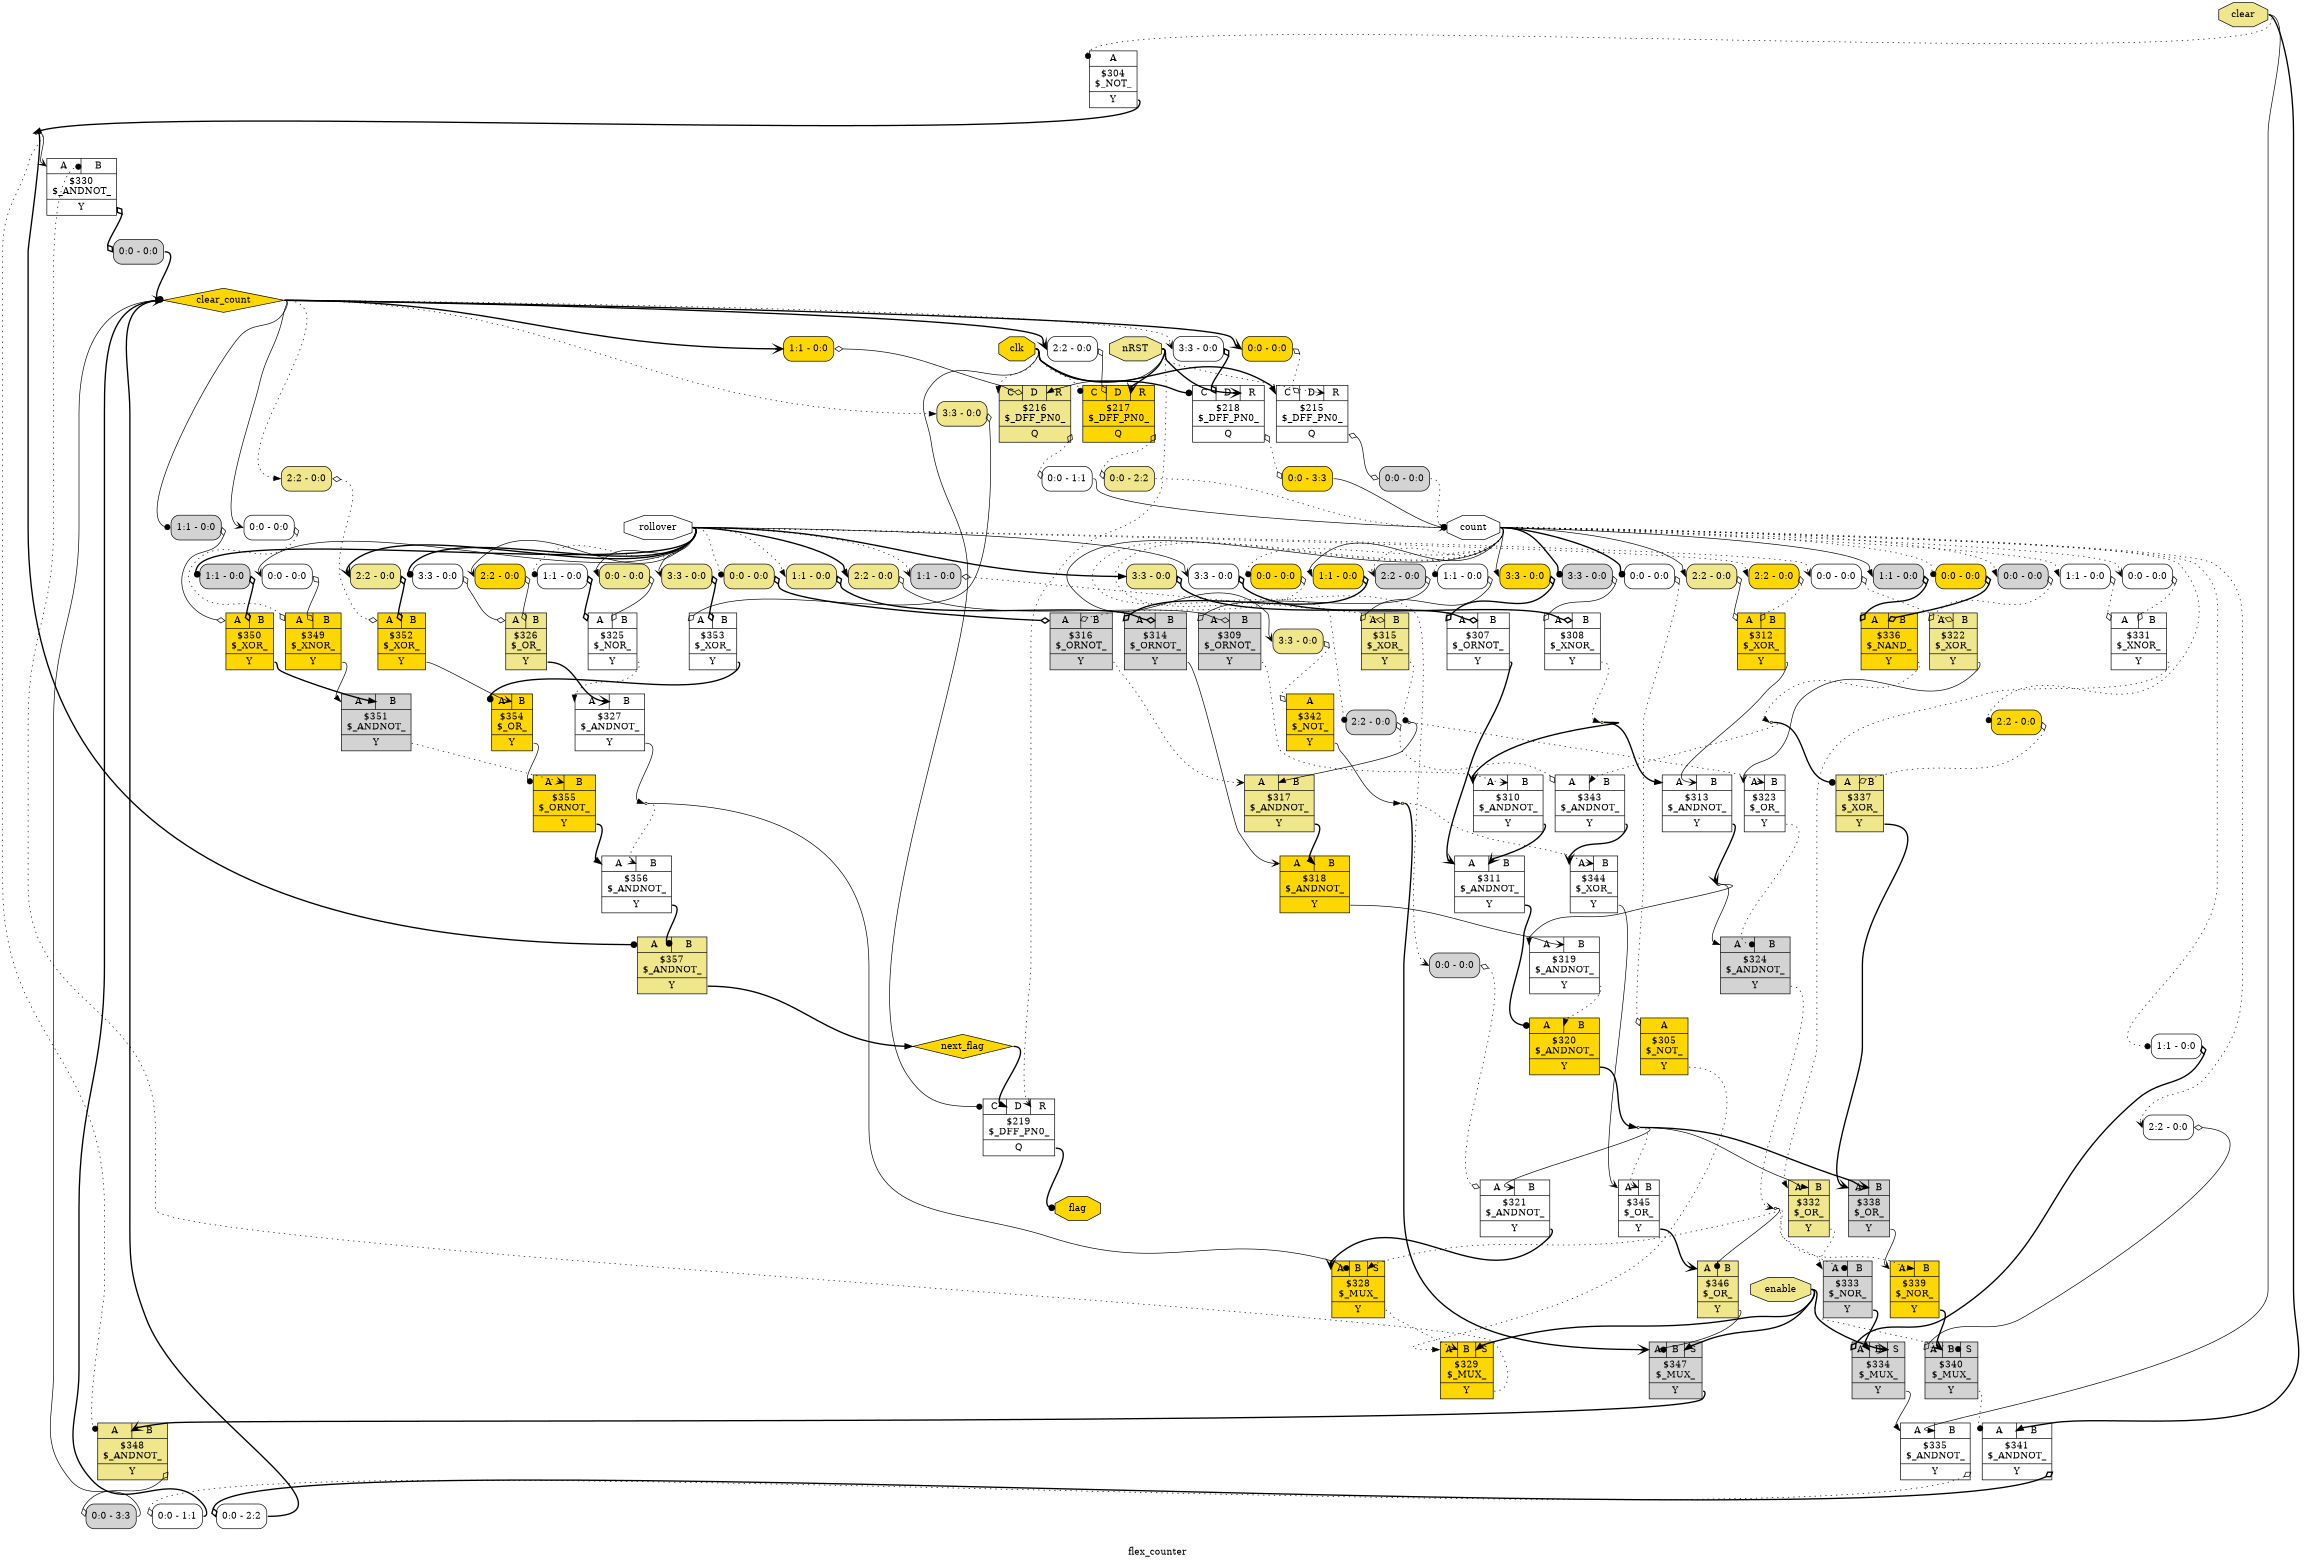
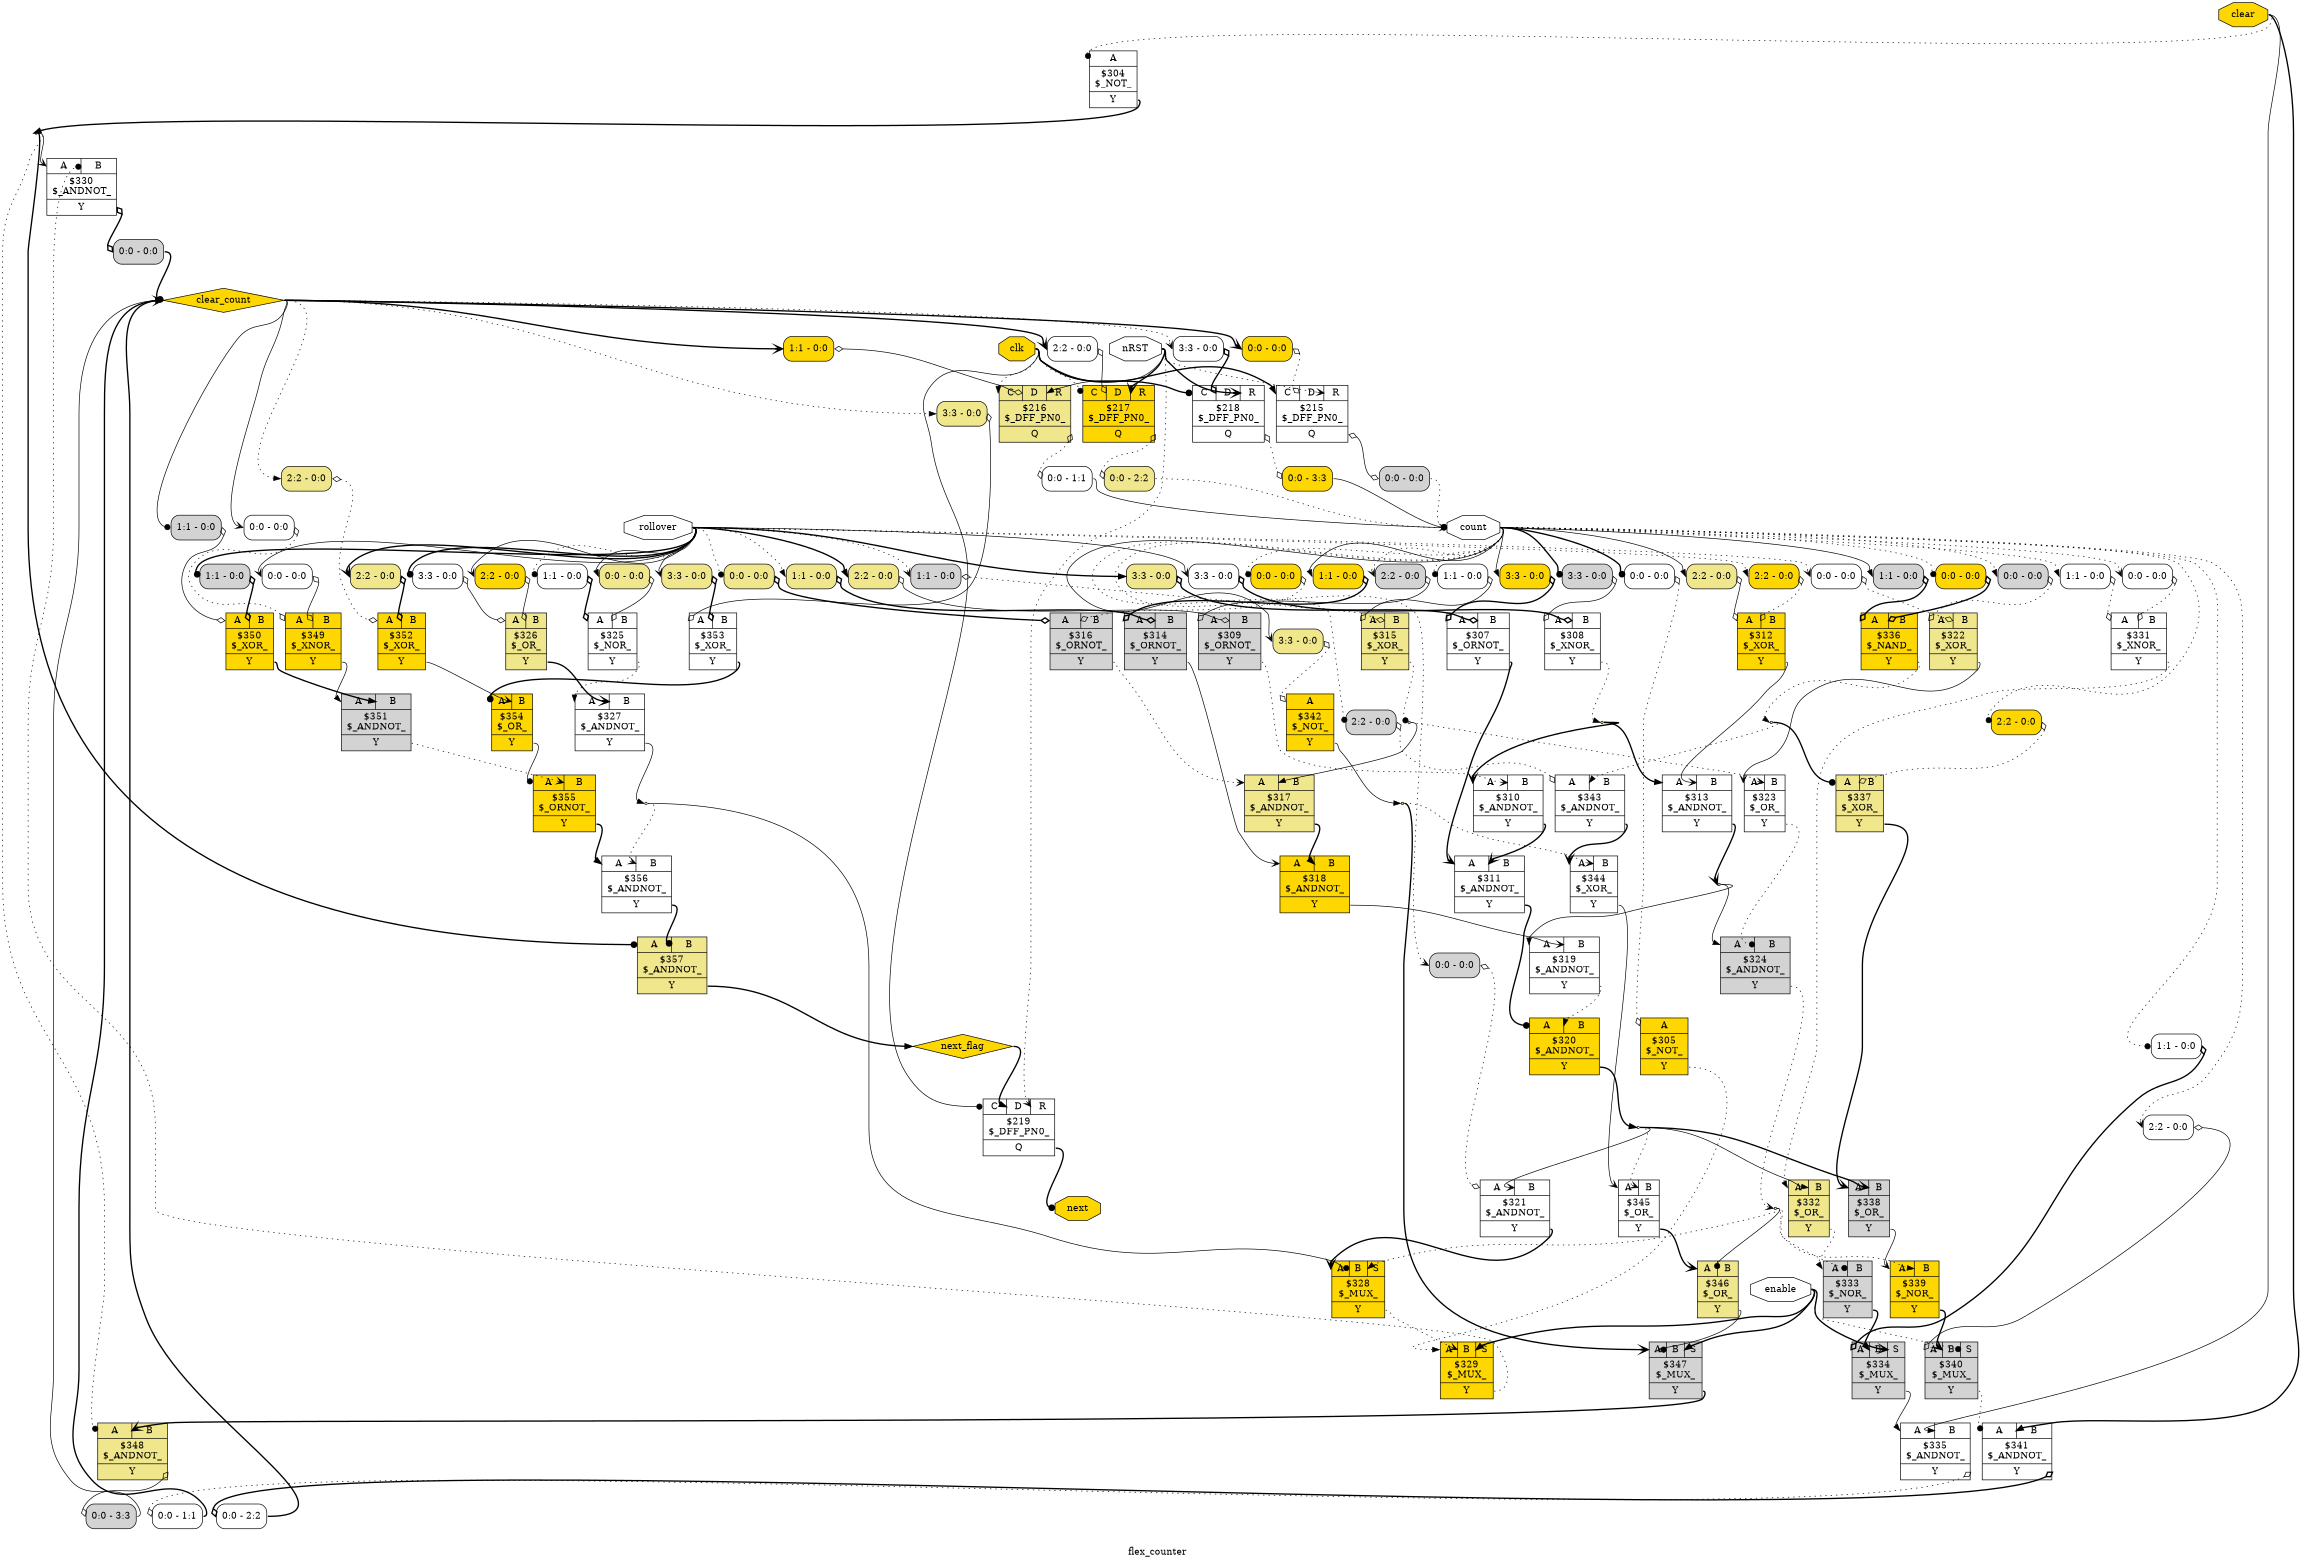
node "clear": fillcolor khaki -> gold
node "nRST": fillcolor khaki -> white
node "flag": label "flag" -> "next"
node "enable": fillcolor khaki -> white
